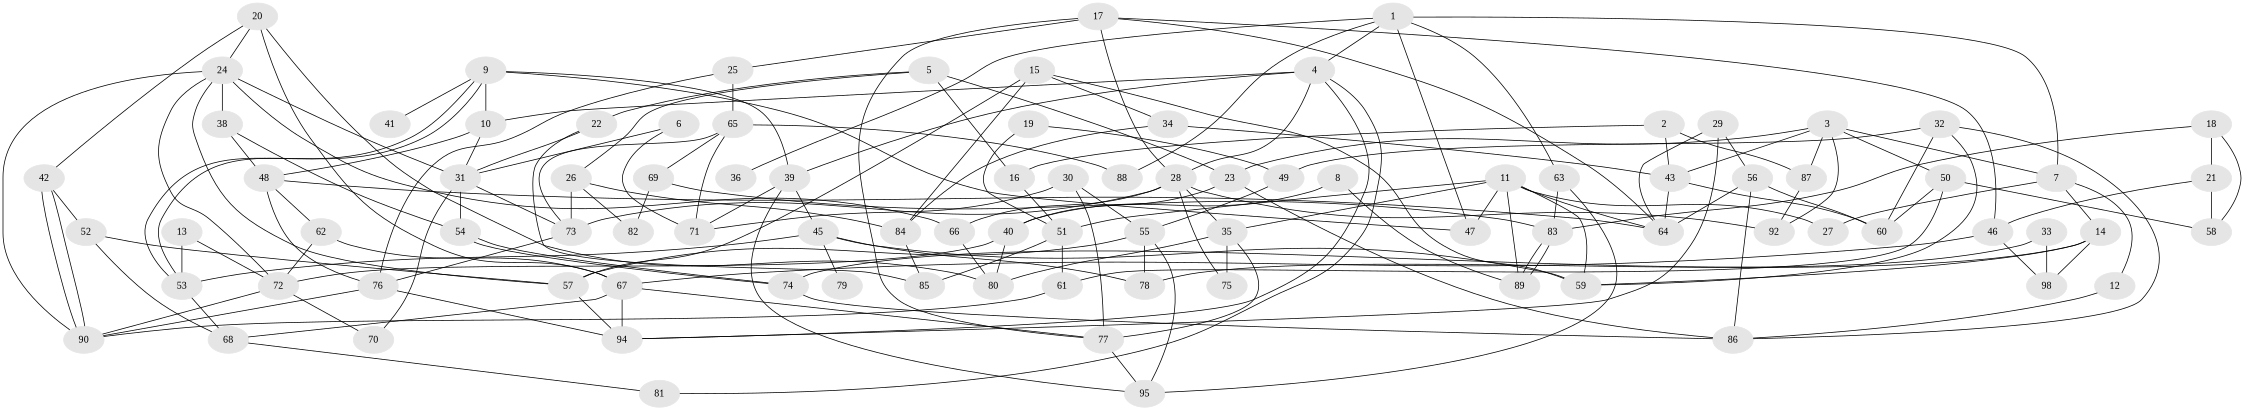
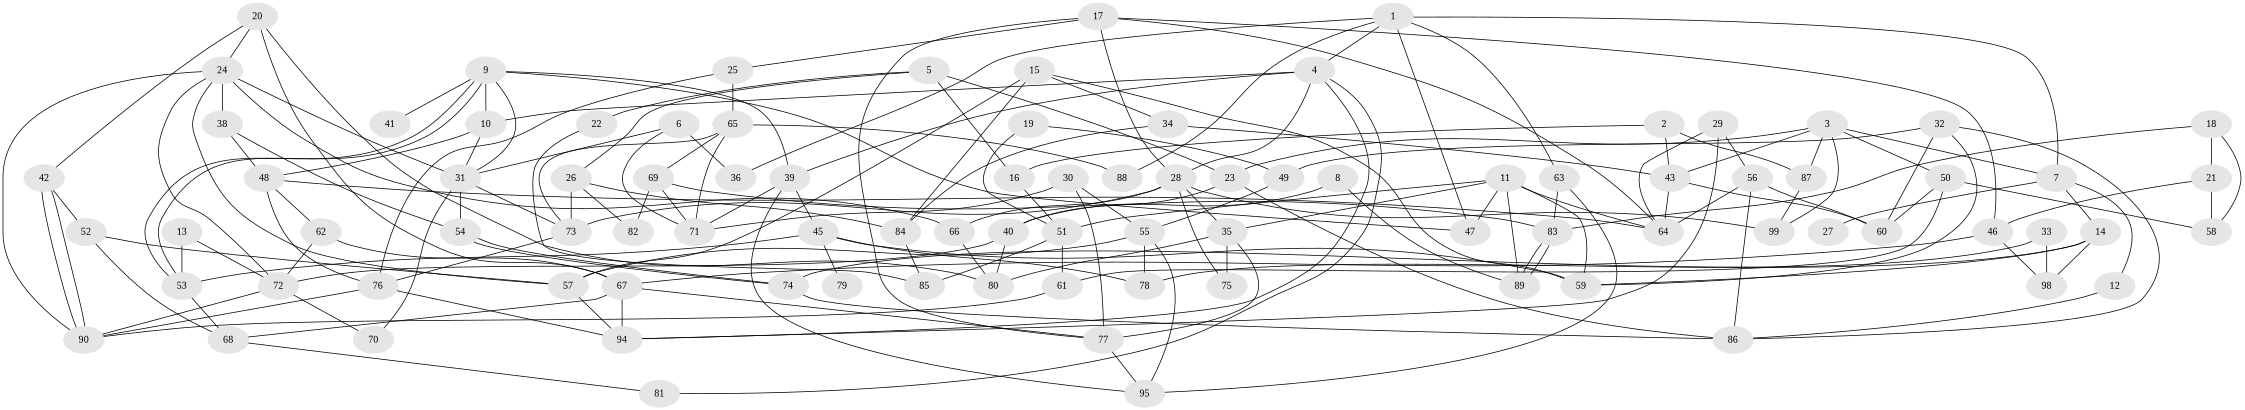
edge "22" -- "31": now "9" -- "31"
edge "6" -- "36": added
edge "11" -- "27": removed
edge "69" -- "71": added
node "92": label "92" -> "99"
